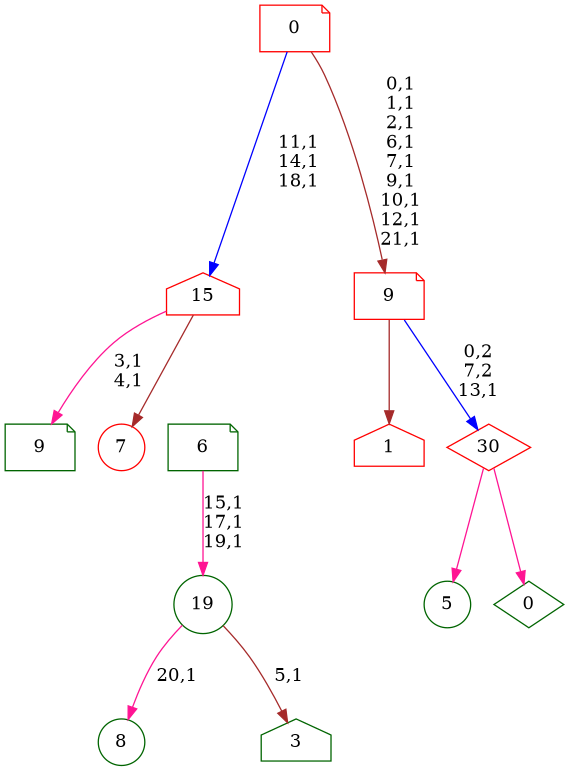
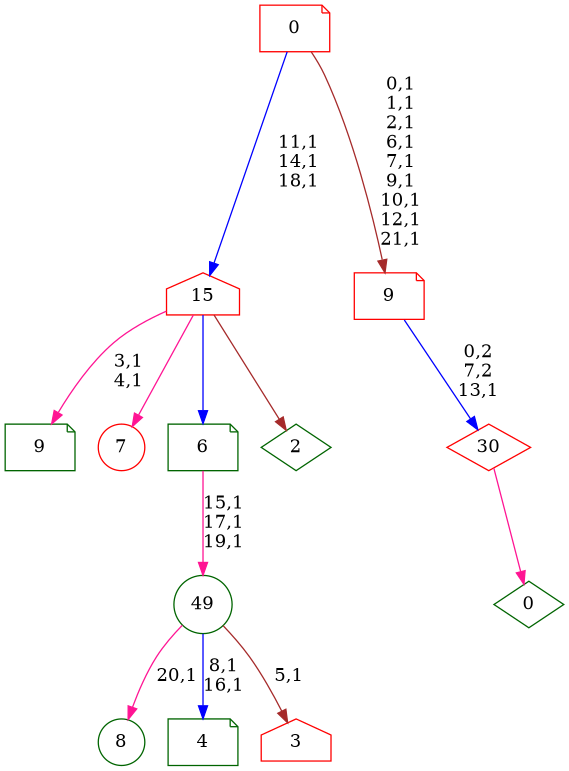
edge "15" -> "6": added
edge "15" -> "7": color brown -> deeppink
node "2": added
node "1": removed
node "19": label "19" -> "49"
node "5": removed
node "4": added
node "3": color darkgreen -> red
